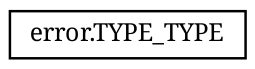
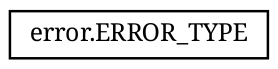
node "error.TYPE_TYPE": label "error.TYPE_TYPE" -> "error.ERROR_TYPE"
